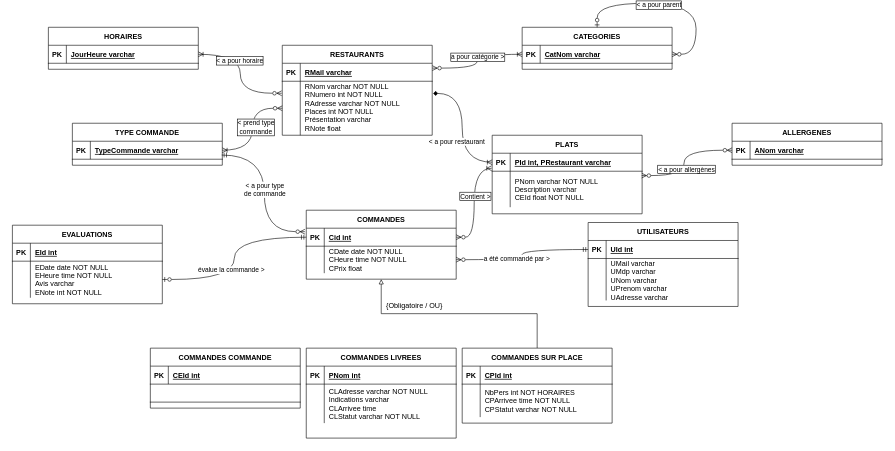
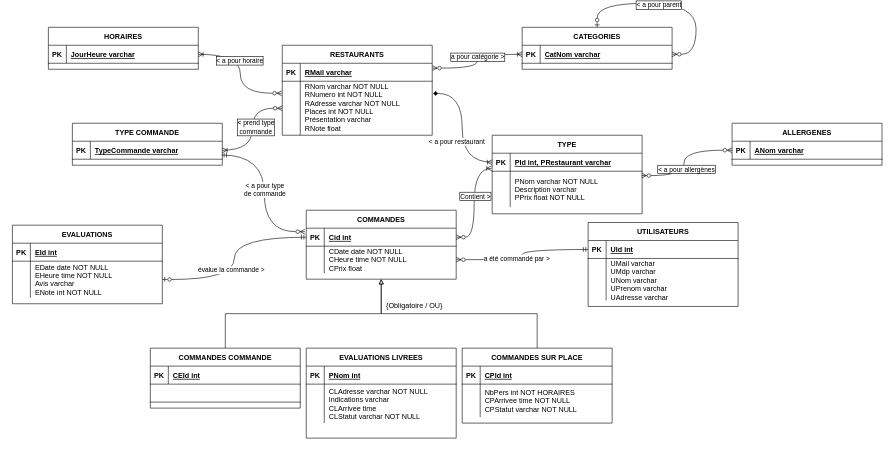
node "PLATS": label "PLATS" -> "TYPE"
node "PNom varchar NOT NULL Description varchar CEId float NOT NULL": label "PNom varchar NOT NULL Description varchar CEId float NOT NULL" -> "PNom varchar NOT NULL Description varchar PPrix float NOT NULL"
edge "COMMANDES COMMANDE" -> "COMMANDES": added
node "COMMANDES LIVREES": label "COMMANDES LIVREES" -> "EVALUATIONS LIVREES"
